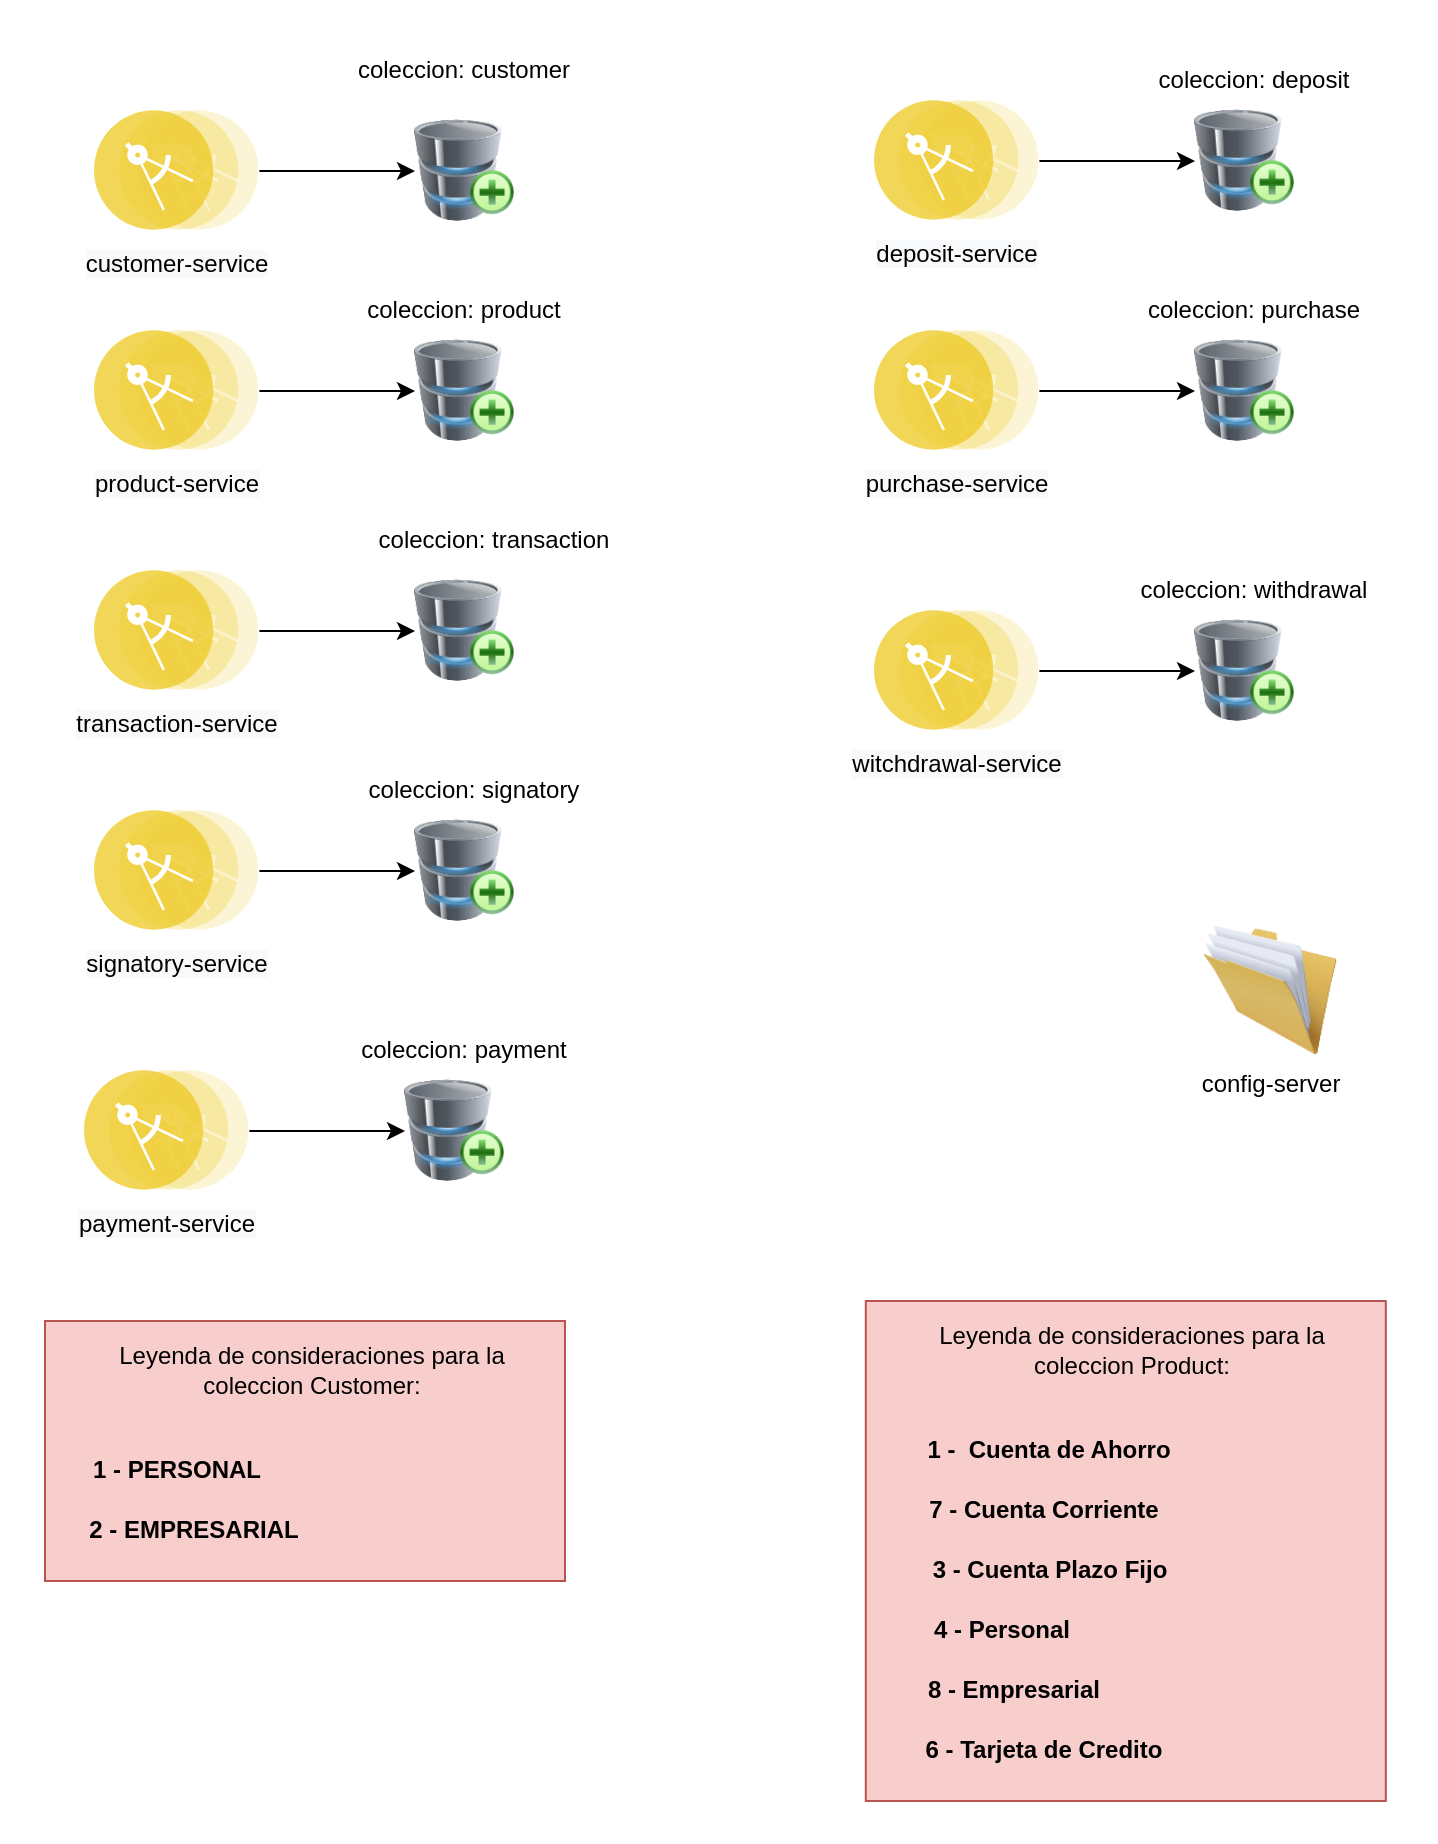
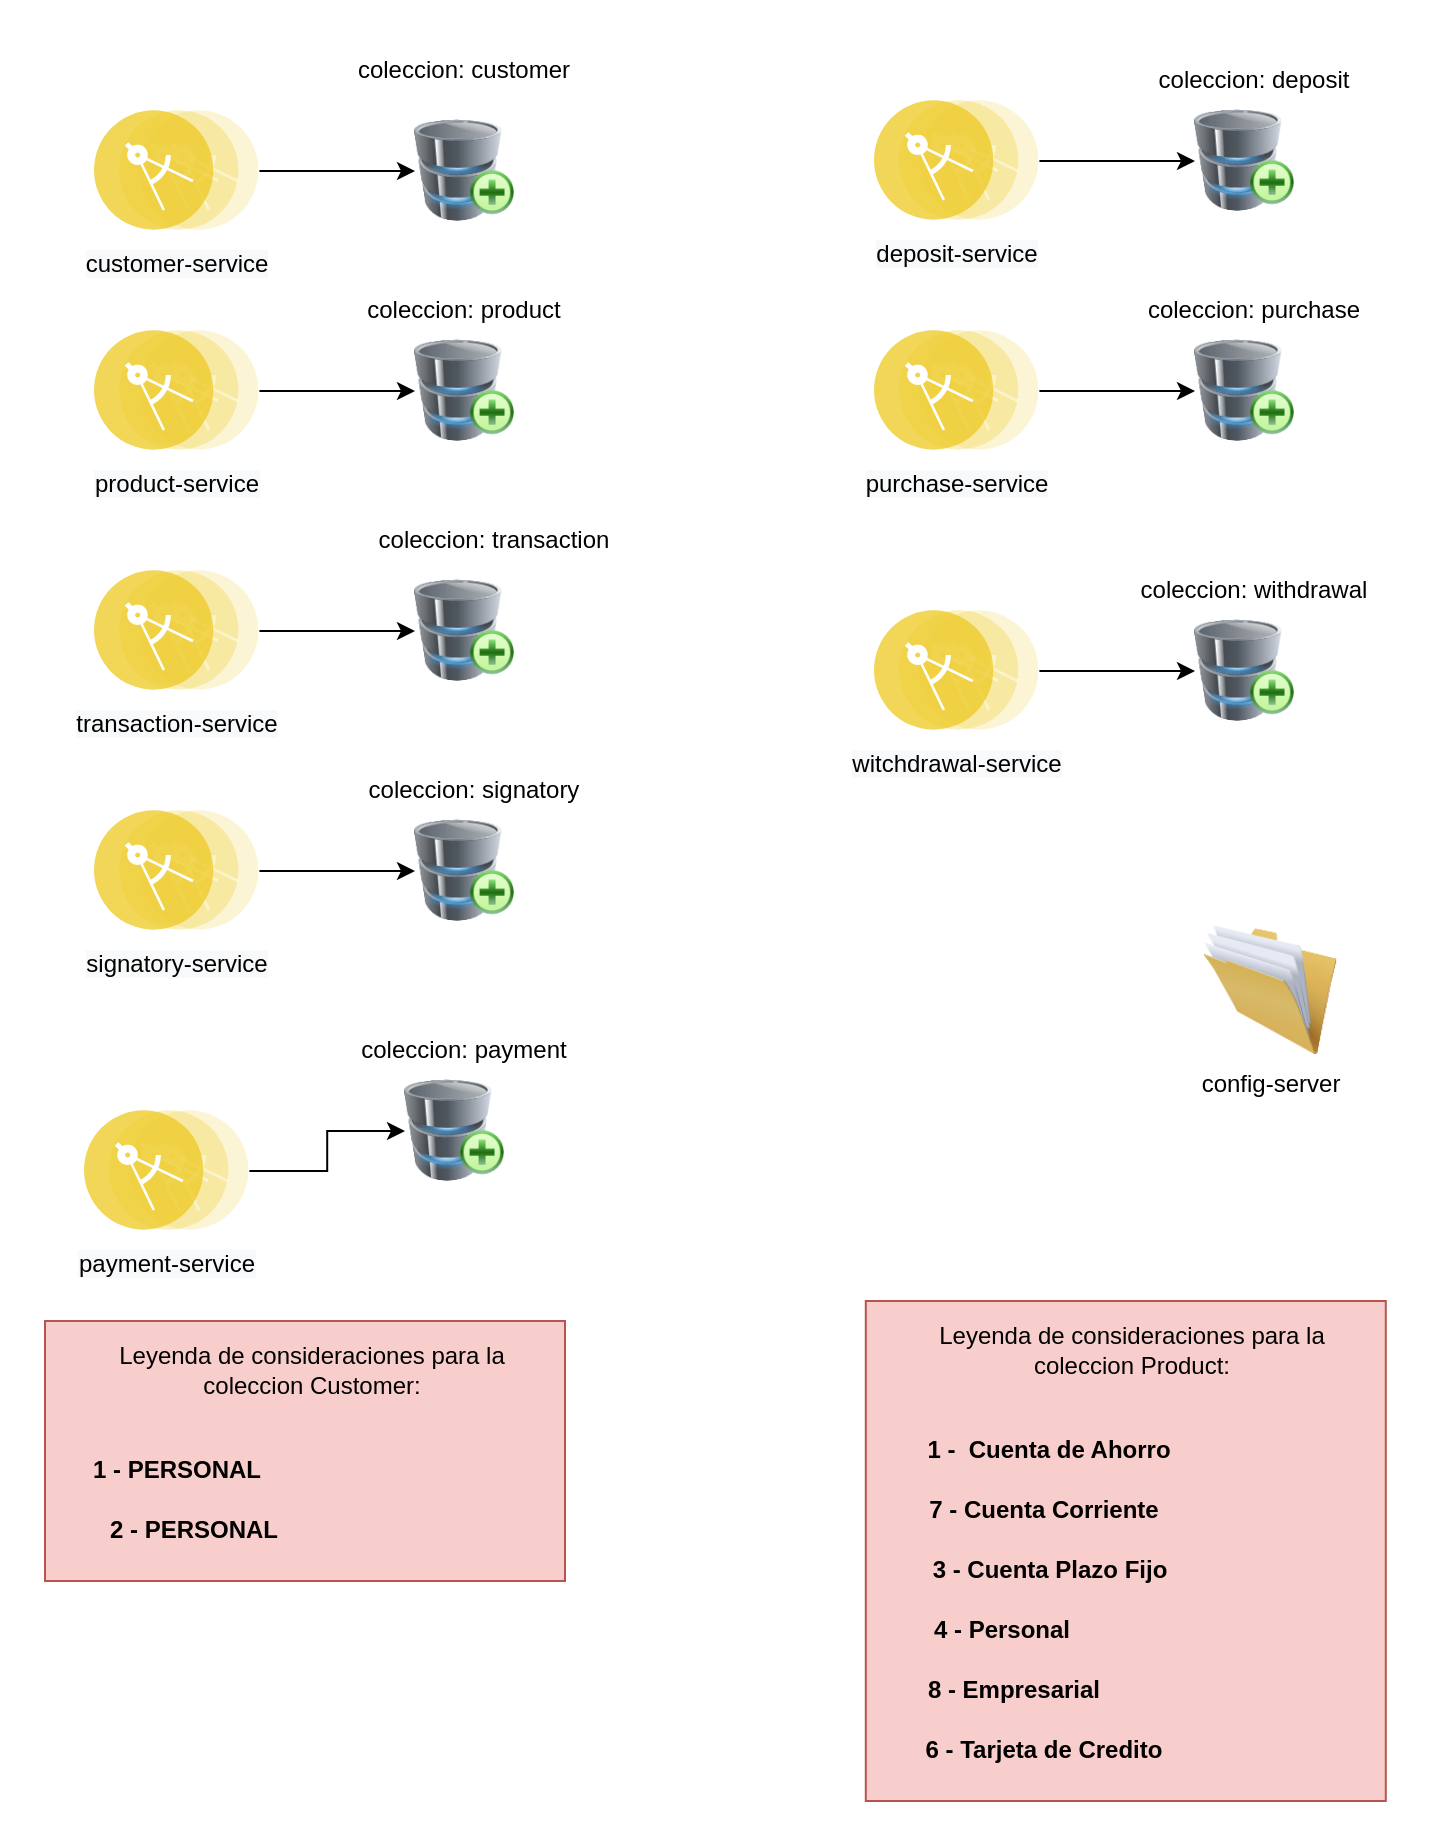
node "payment-service": moved (167, 1131) -> (167, 1171)
node "2 - EMPRESARIAL": label "2 - EMPRESARIAL" -> "2 - PERSONAL"
